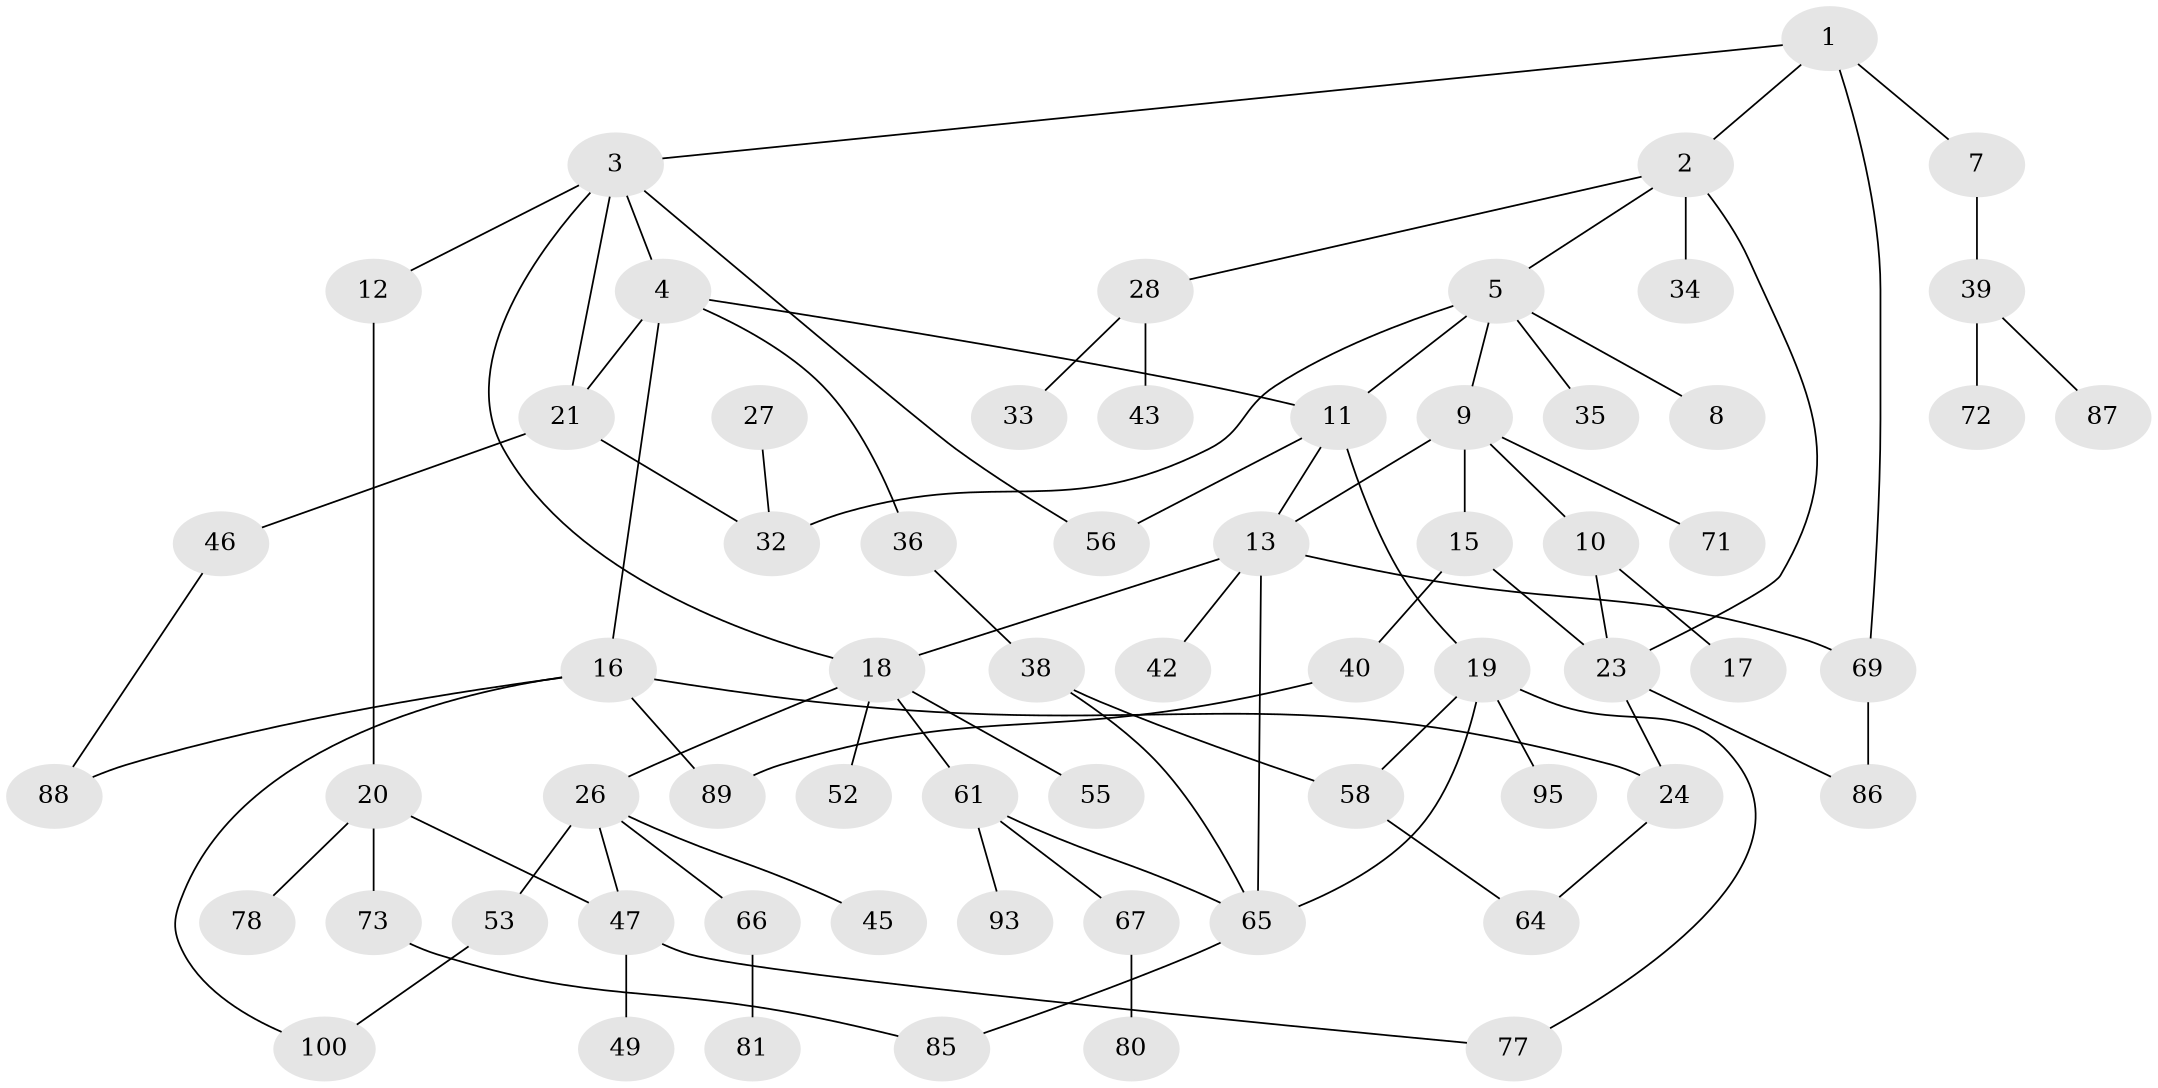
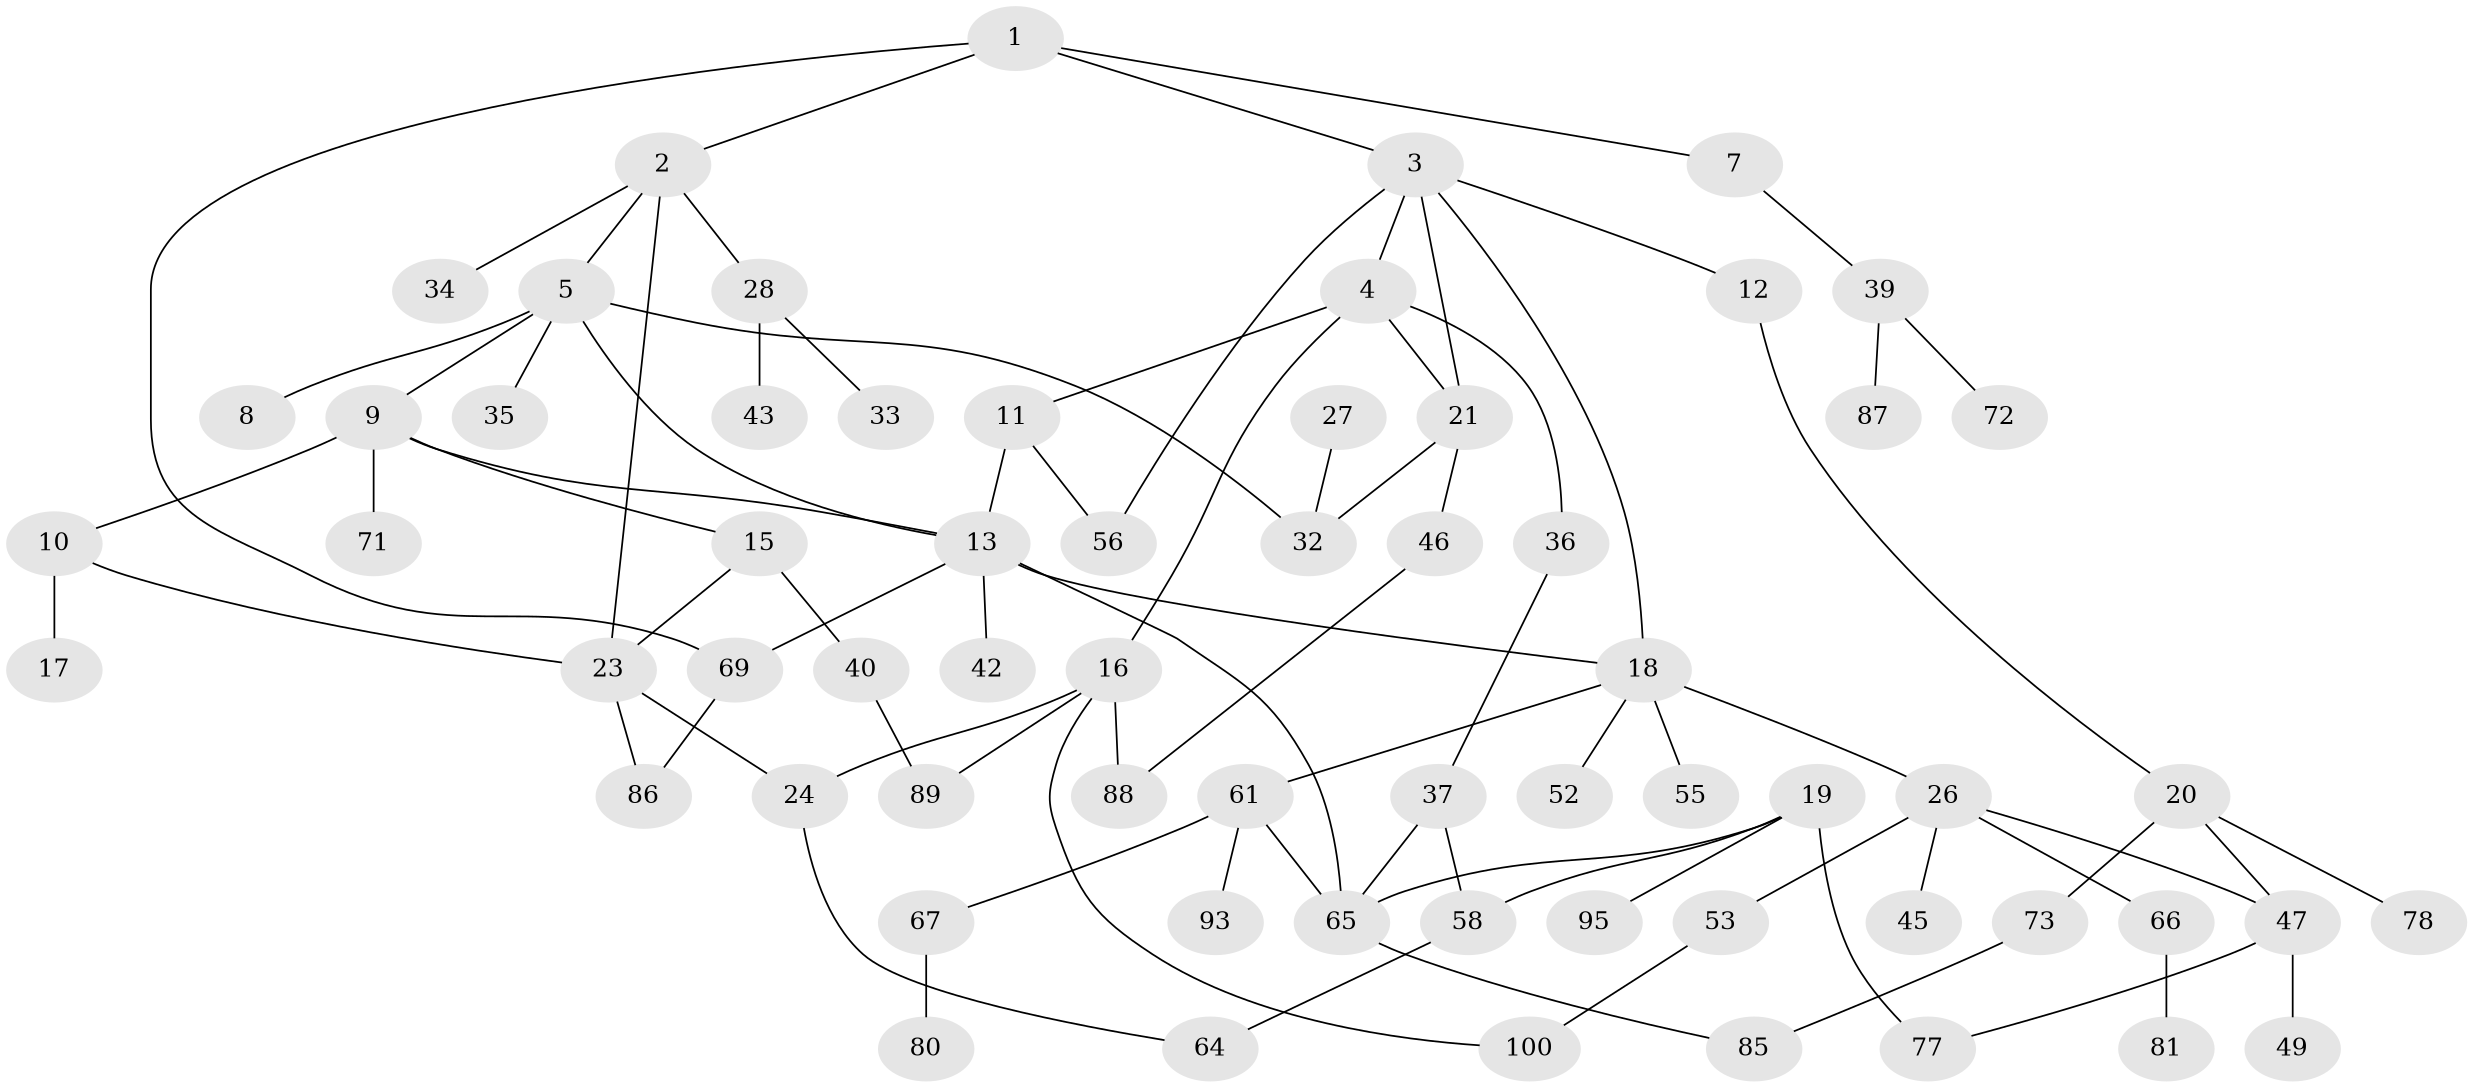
edge "5" -- "11": now "5" -- "13"
edge "11" -- "19": removed
node "38": label "38" -> "37"
